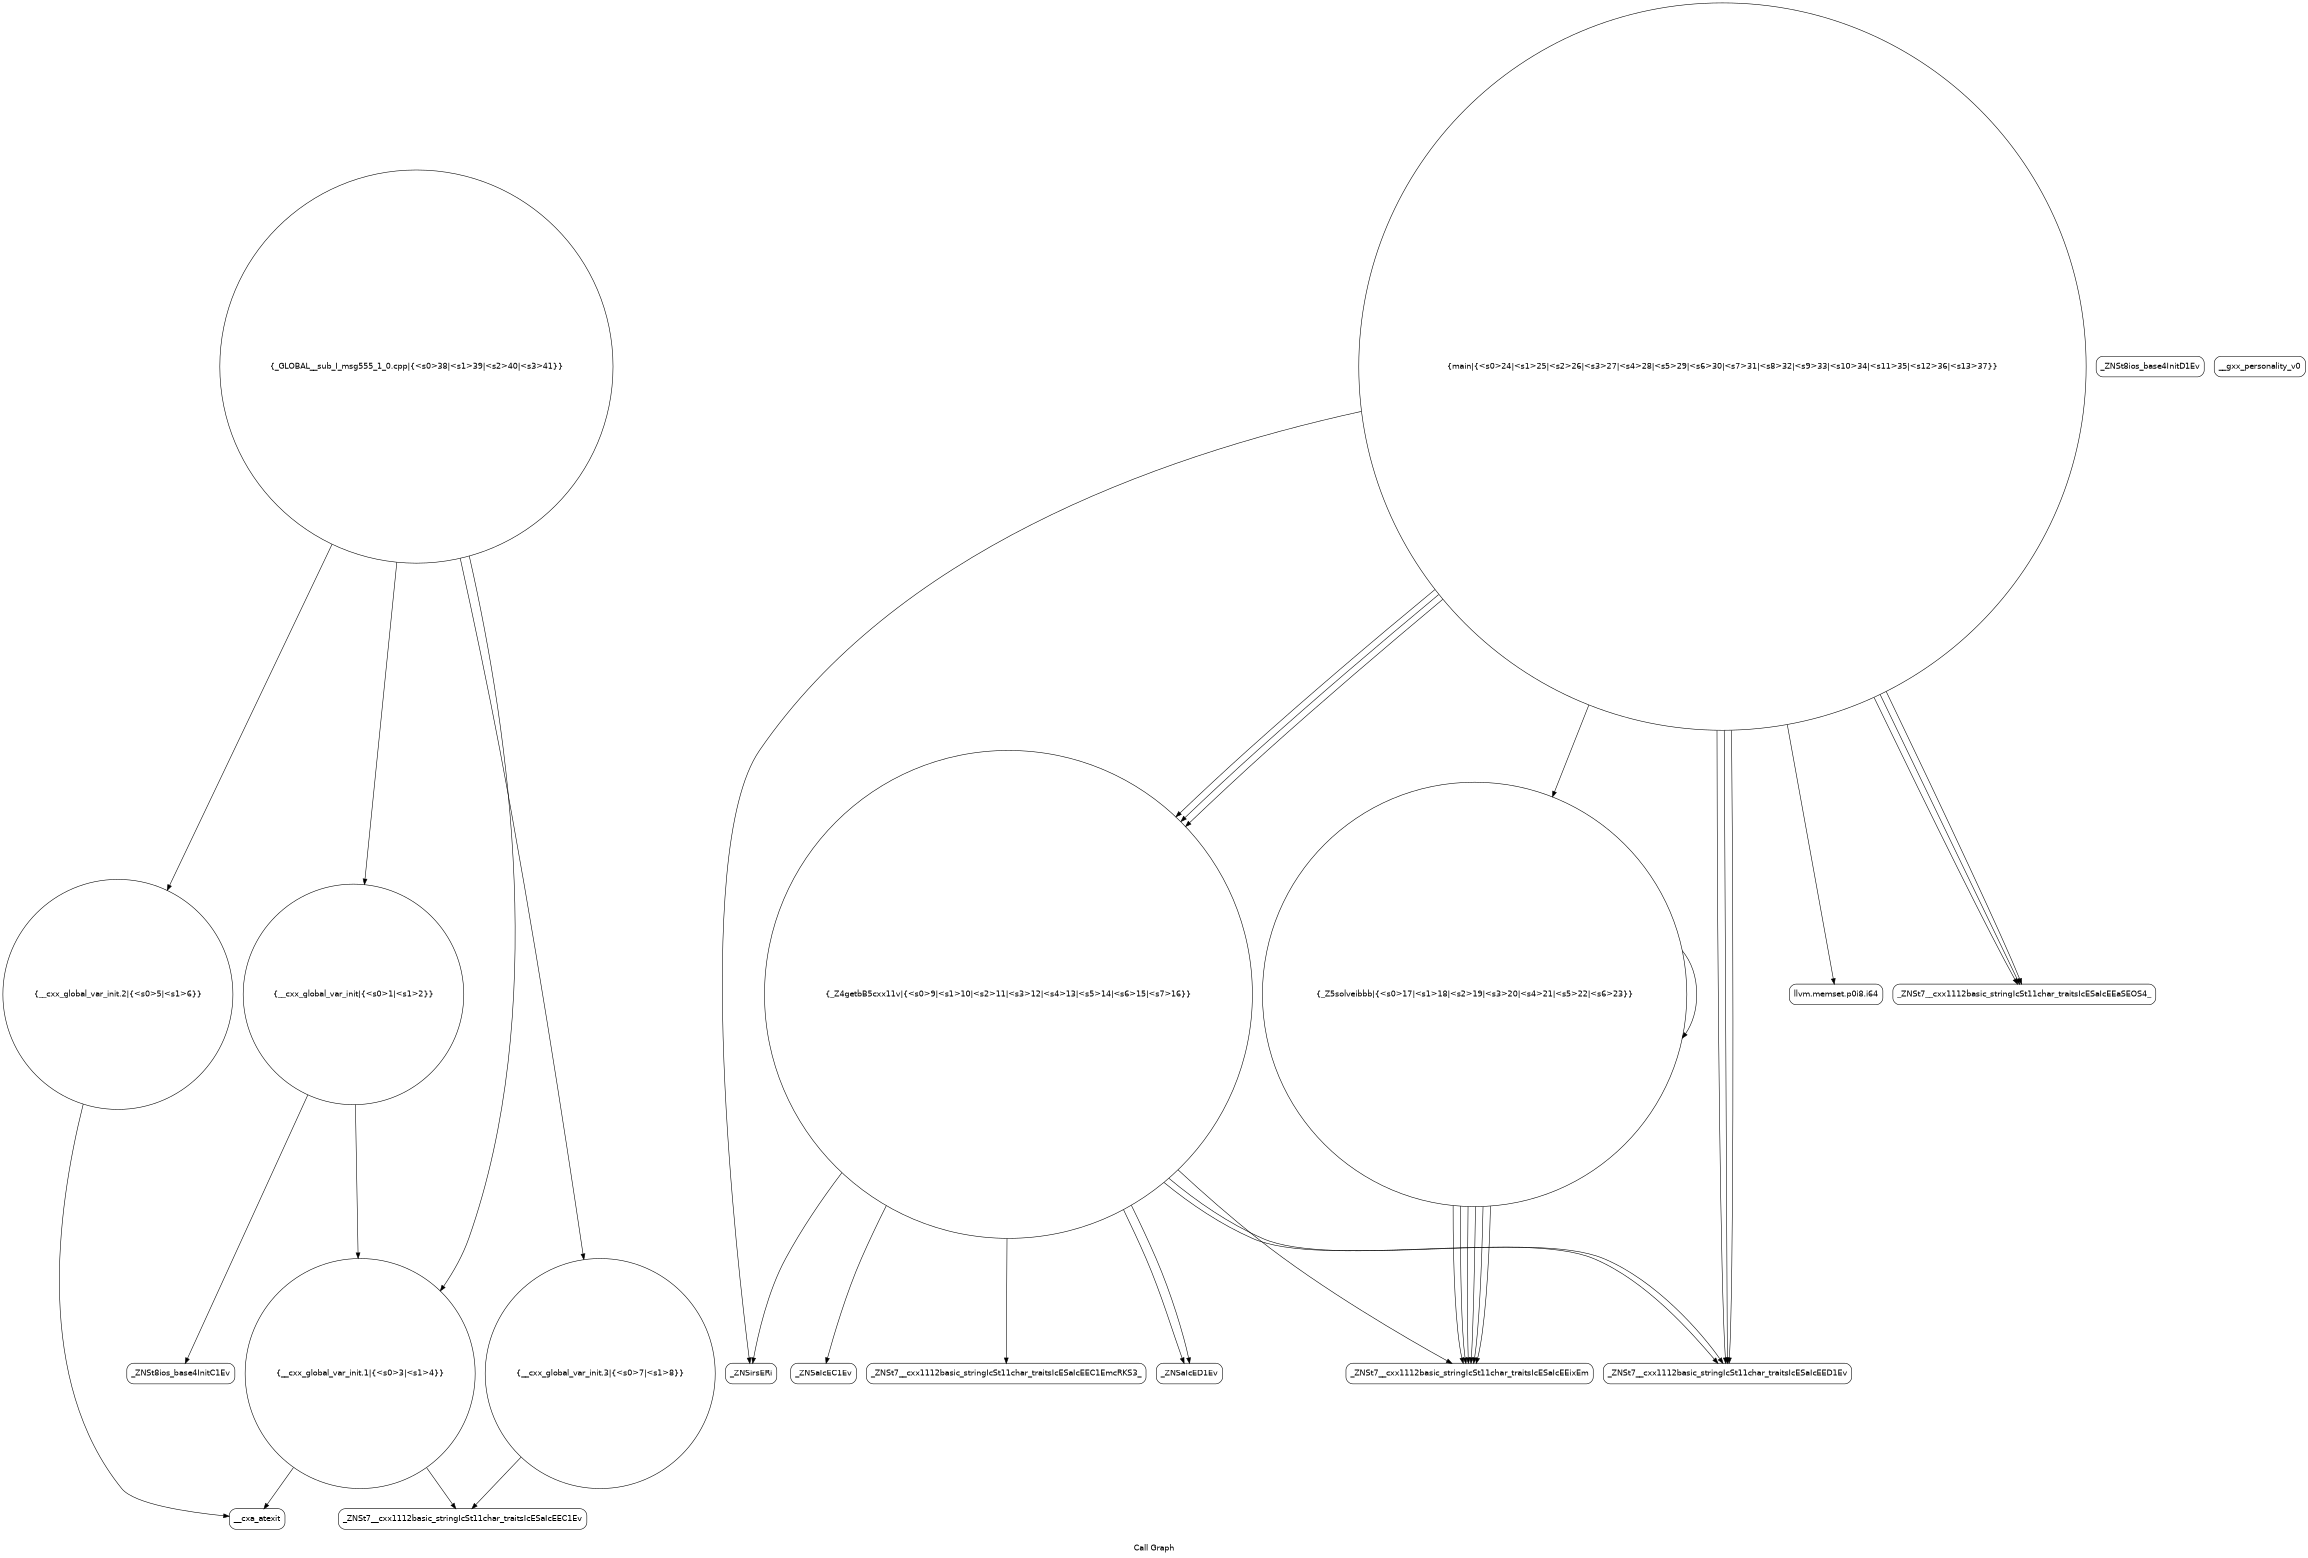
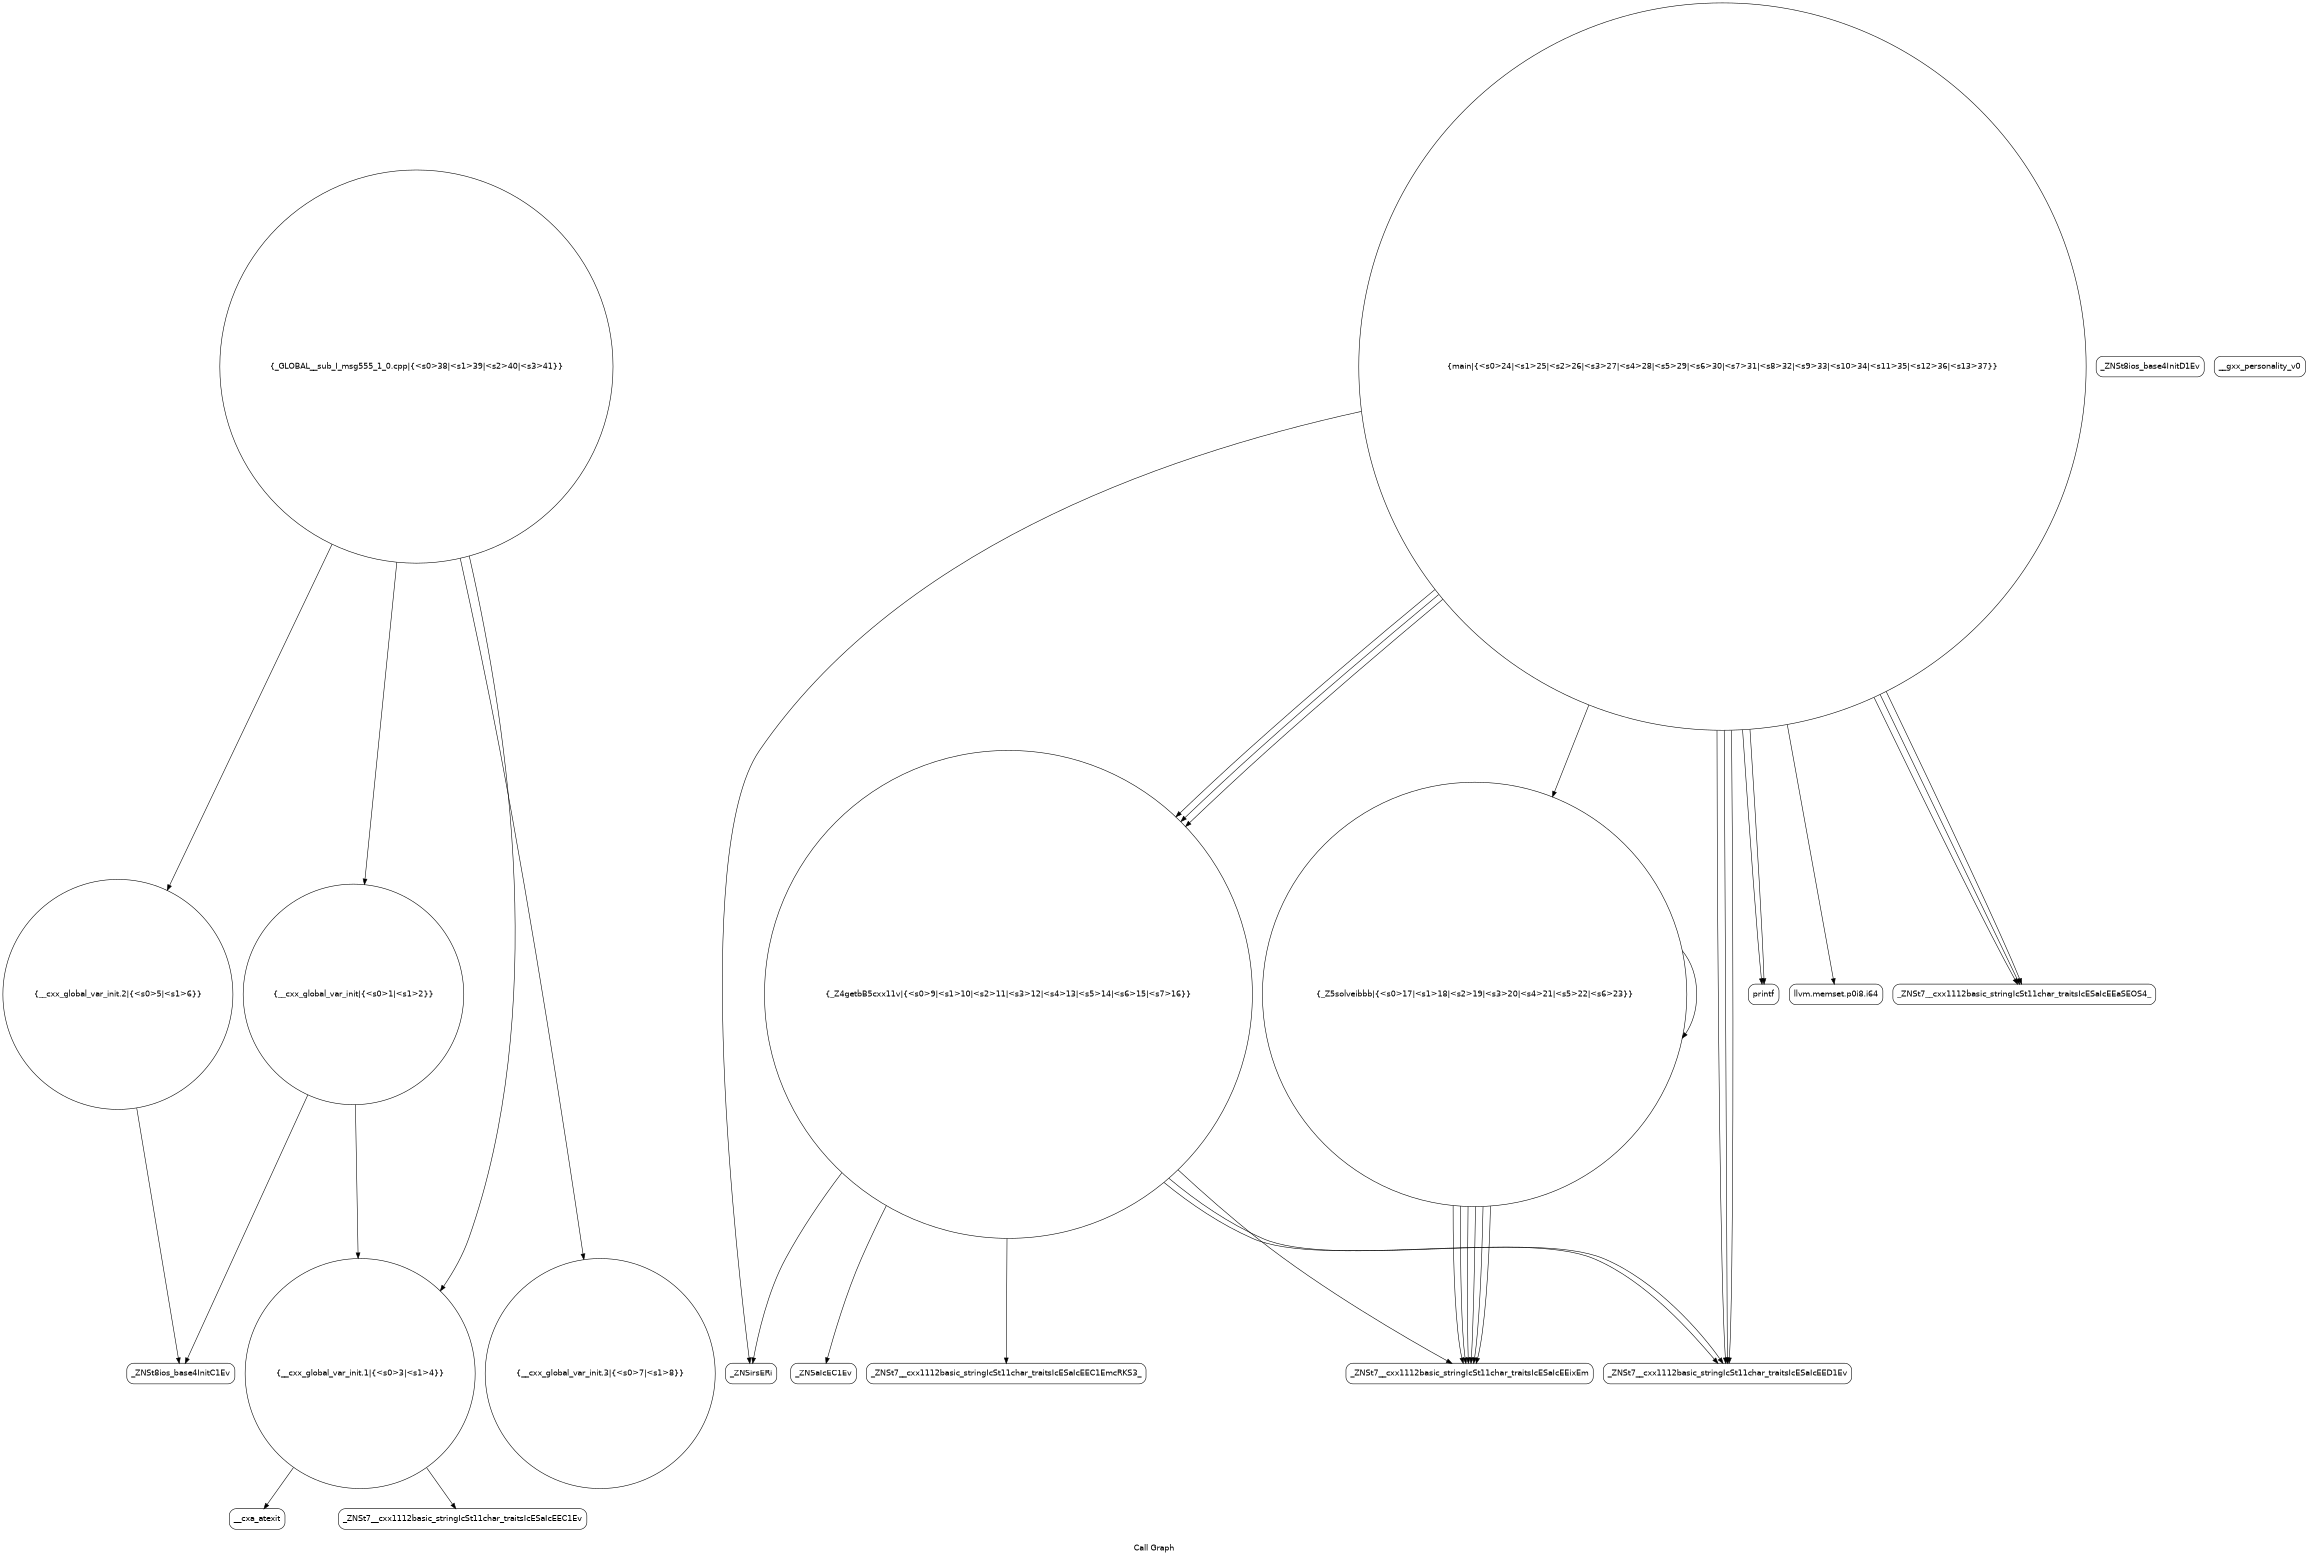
node "printf": added
edge "{__cxx_global_var_init.2|{<s0>5|<s1>6}}" -> "__cxa_atexit": now "{__cxx_global_var_init.2|{<s0>5|<s1>6}}" -> "_ZNSt8ios_base4InitC1Ev"
node "_ZNSaIcED1Ev": removed
edge "{__cxx_global_var_init.3|{<s0>7|<s1>8}}" -> "_ZNSt7__cxx1112basic_stringIcSt11char_traitsIcESaIcEEC1Ev": removed
